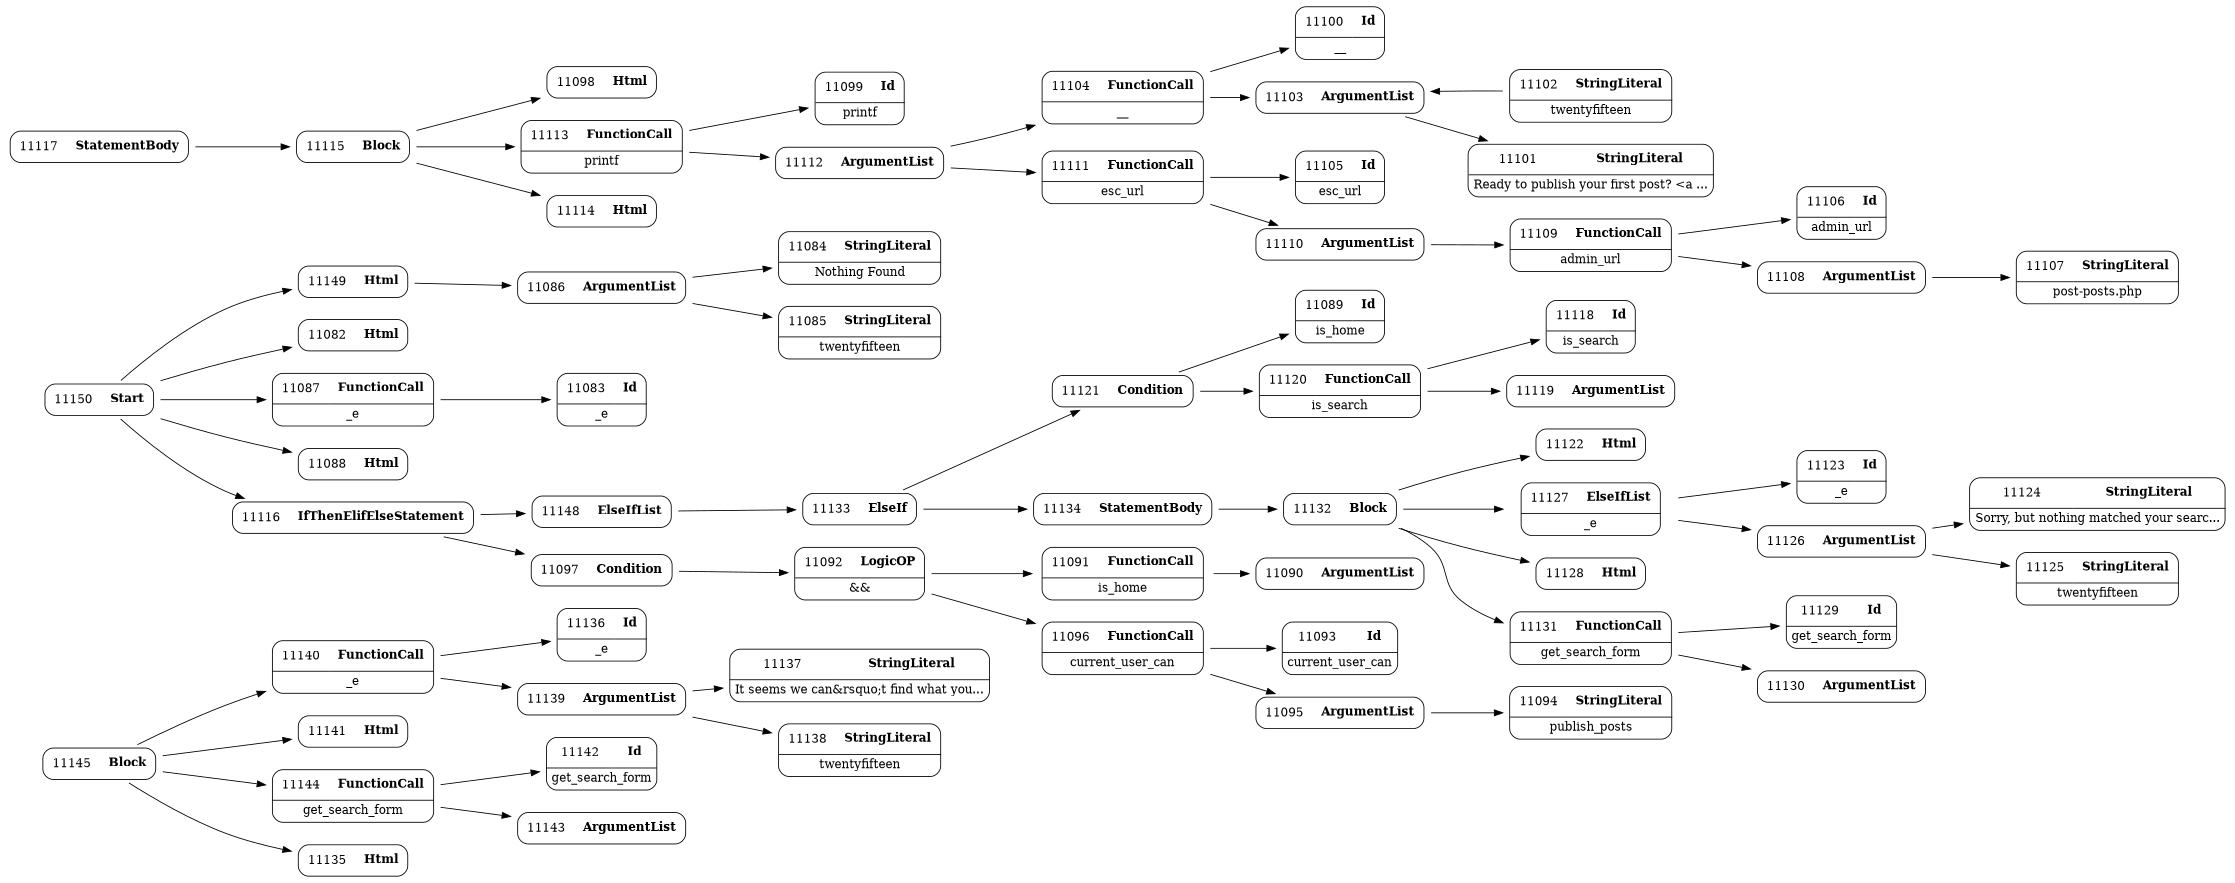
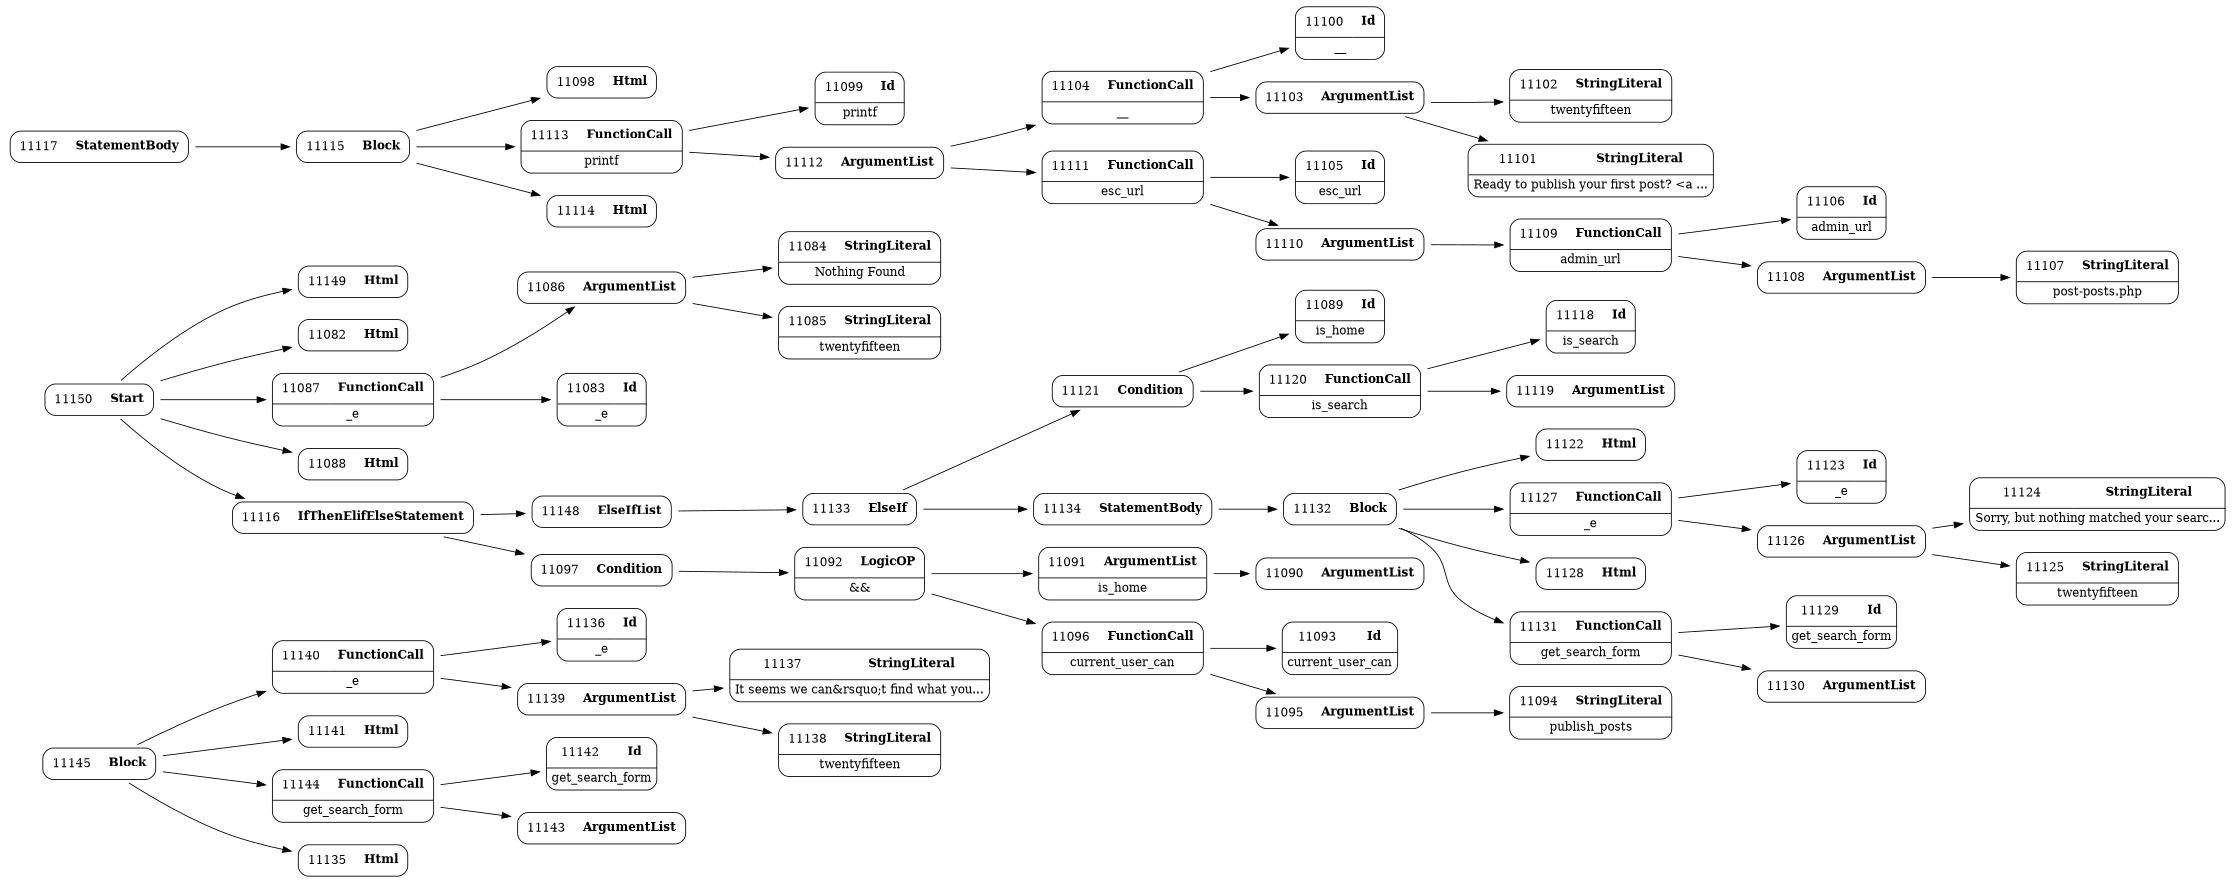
edge "11102" -> "11103": reversed
edge "11149" -> "11086": now "11087" -> "11086"
node "11127": text "ElseIfList" -> "FunctionCall"
node "11091": text "FunctionCall" -> "ArgumentList"
